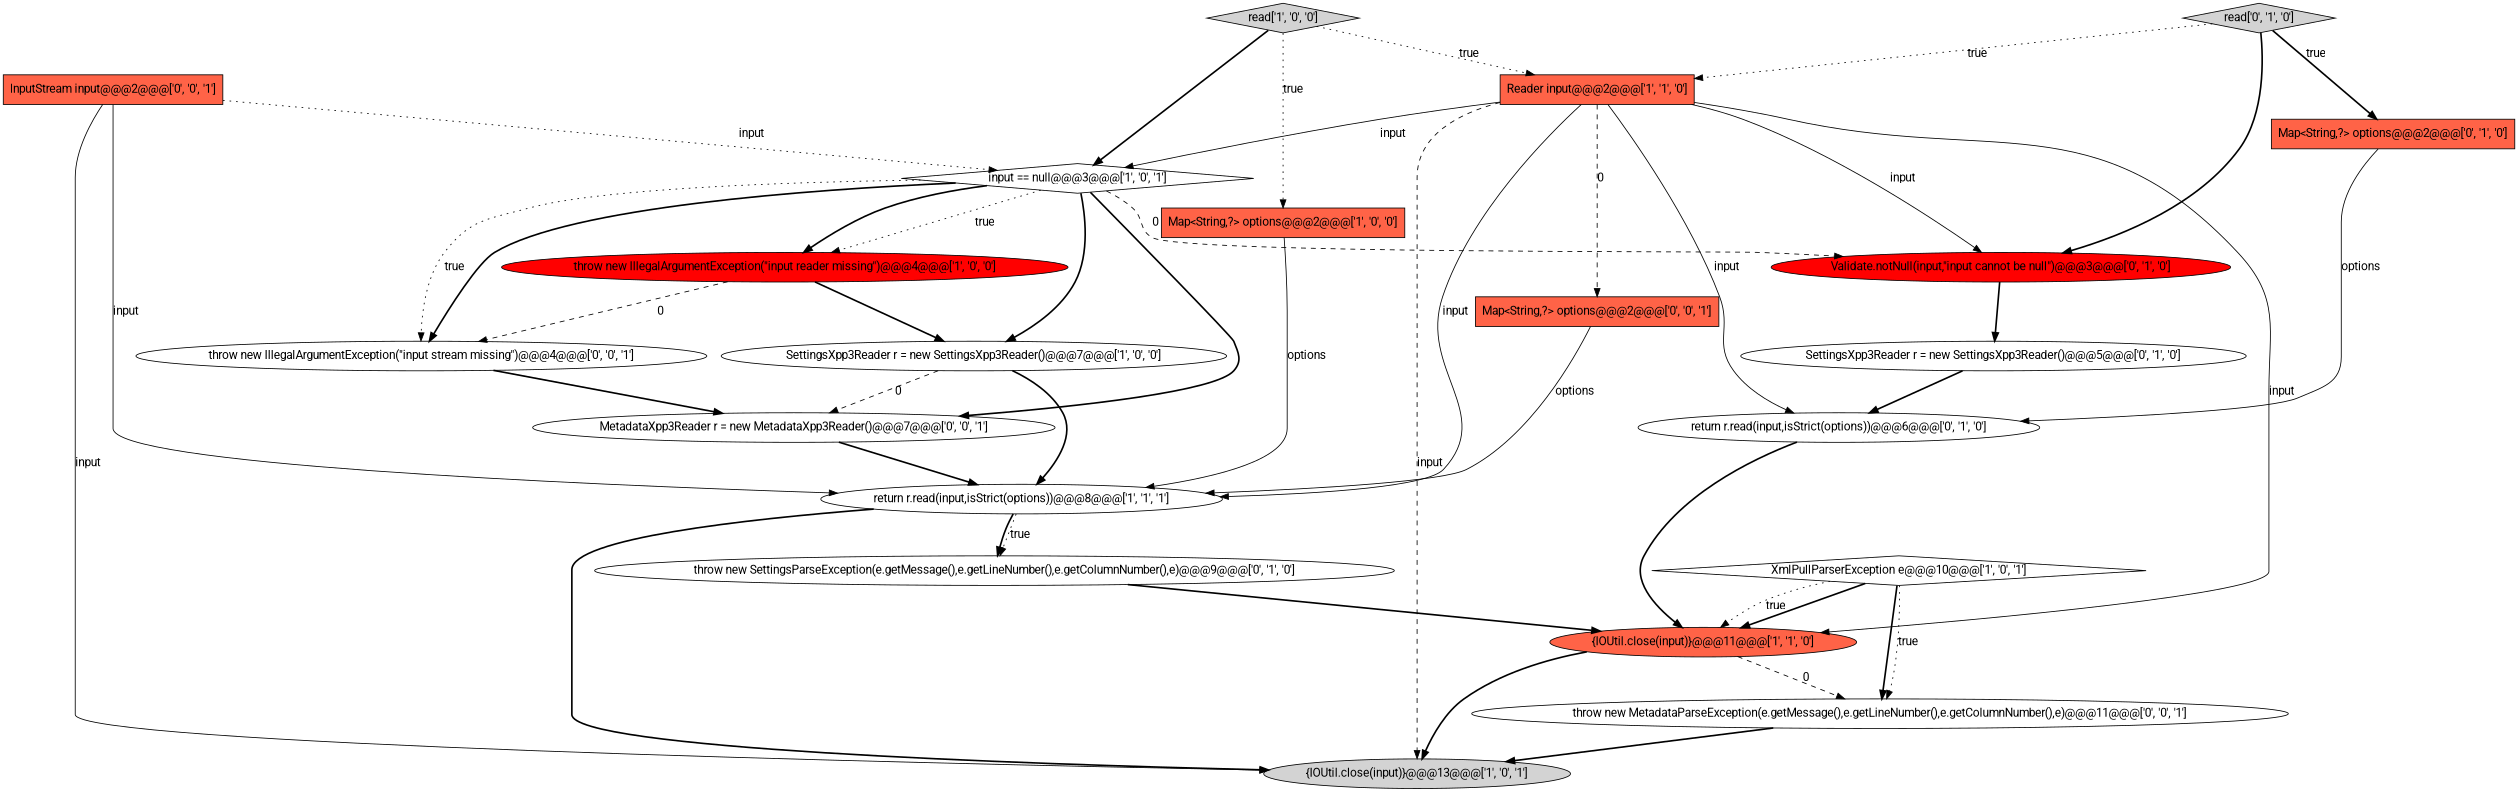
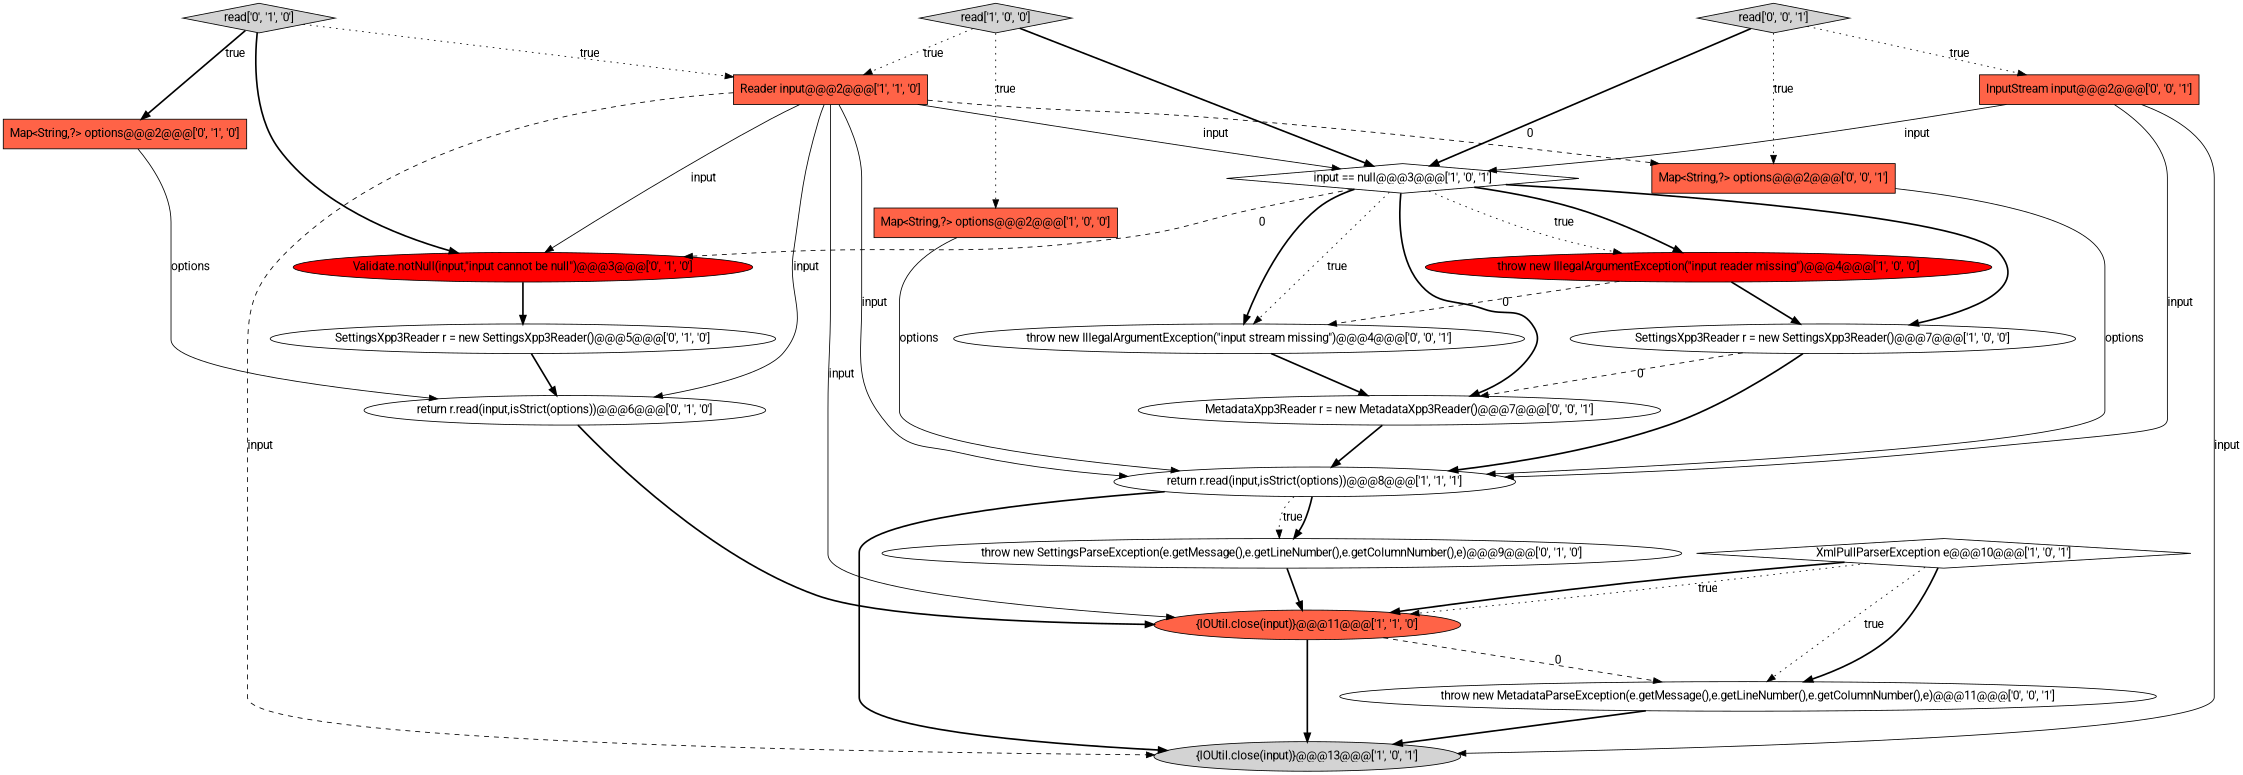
node "read['0', '0', '1']": added
edge "InputStream input@@@2@@@['0', '0', '1']" -> "input == null@@@3@@@['1', '0', '1']": style dotted -> solid
